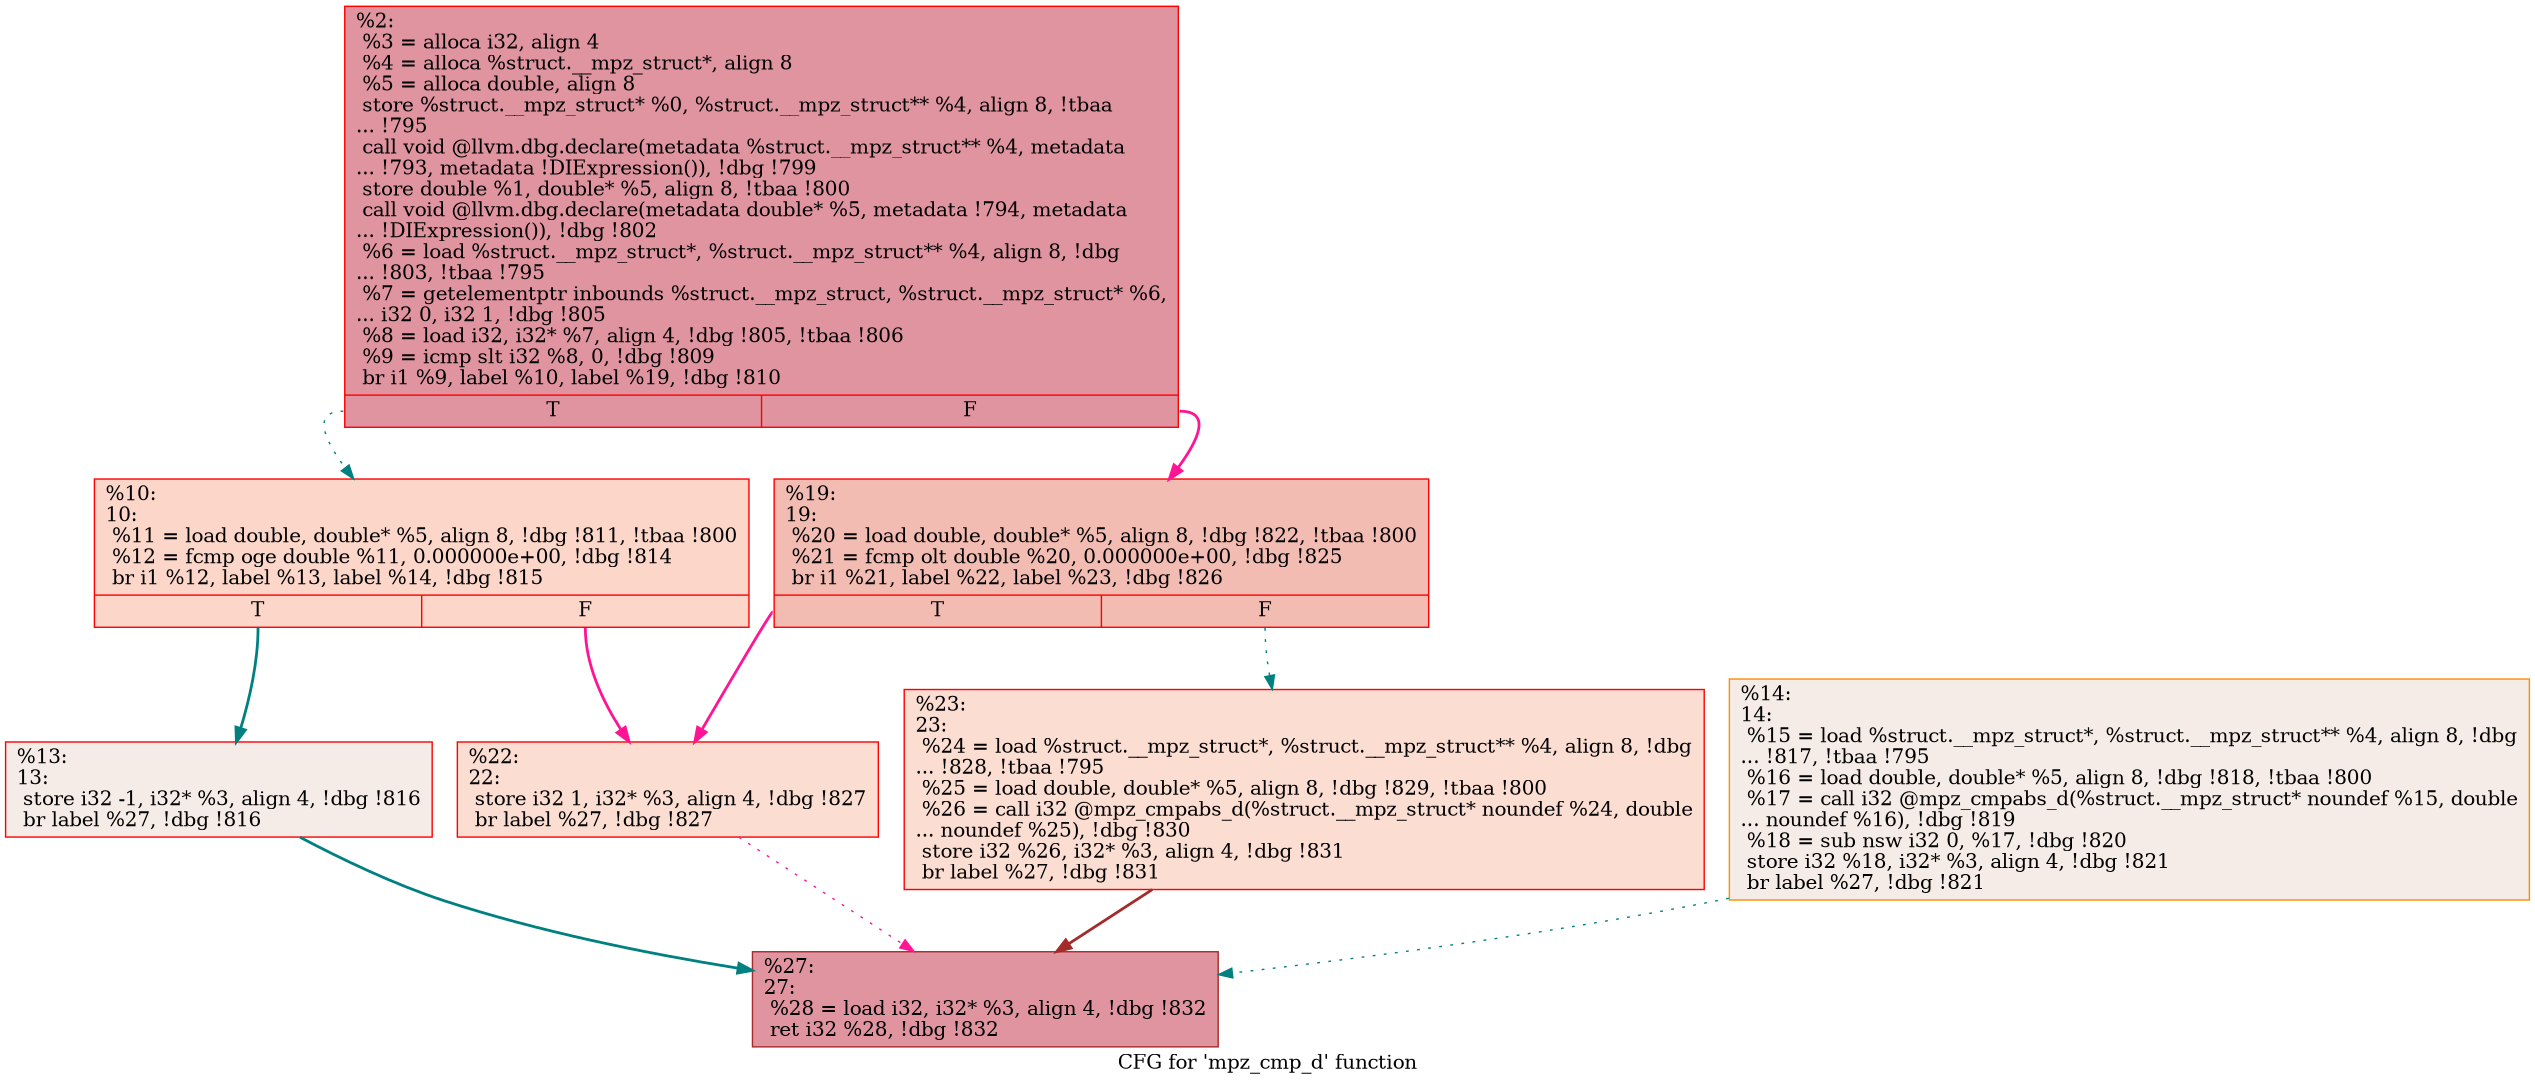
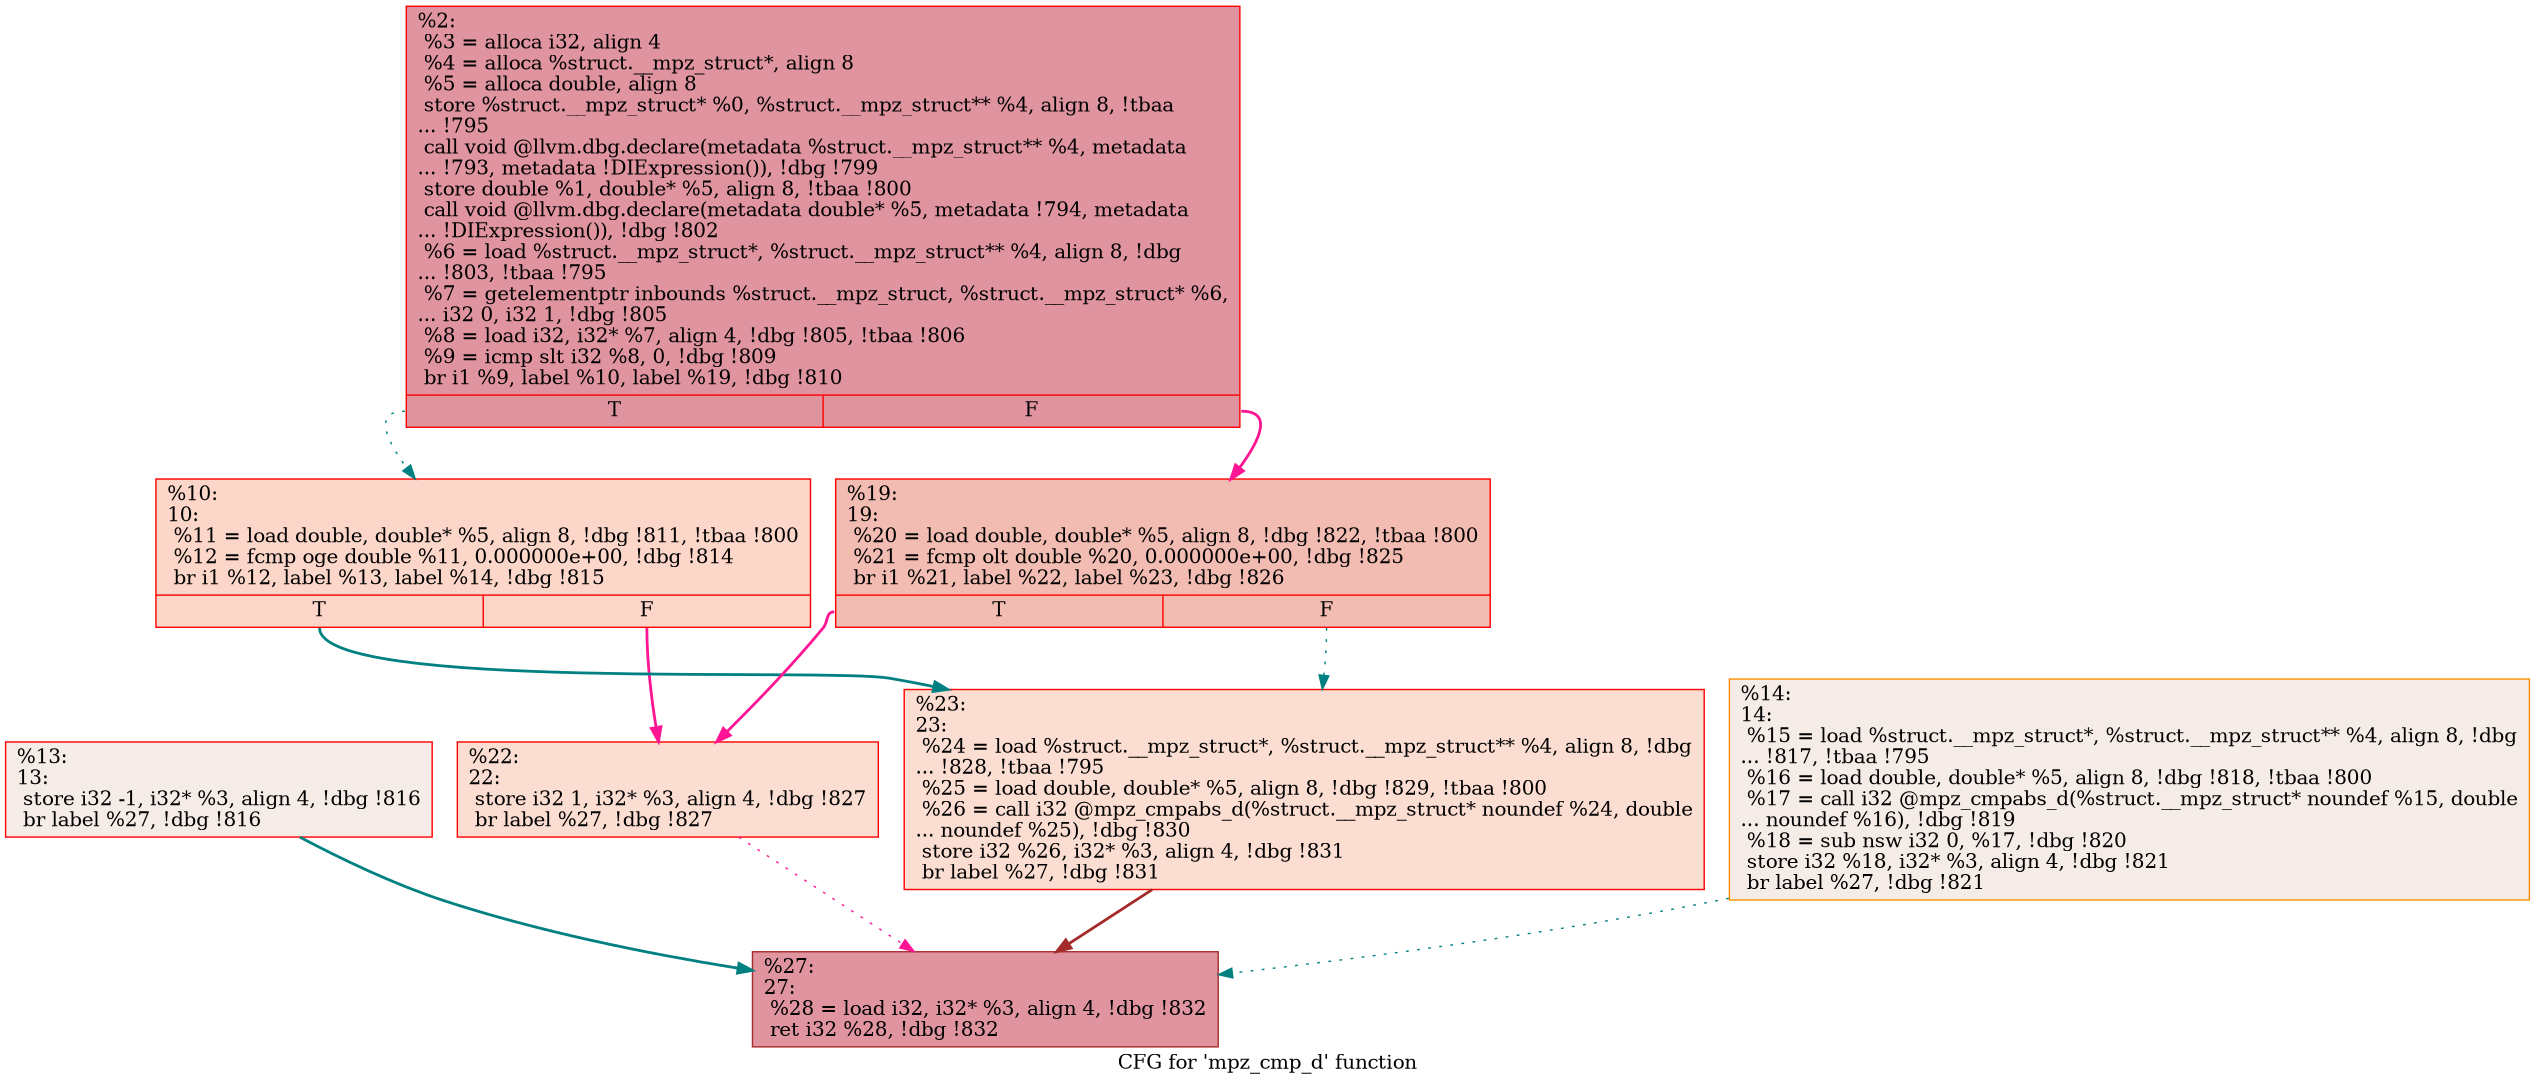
edge "%10:" -> "%13:": now "%10:" -> "%23:"
